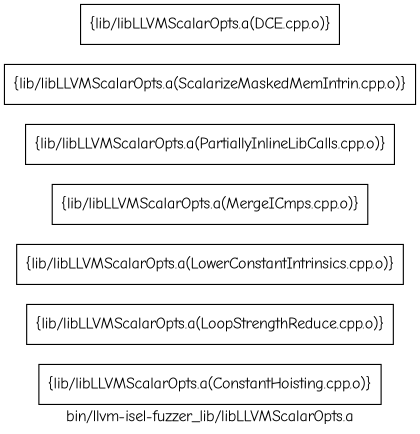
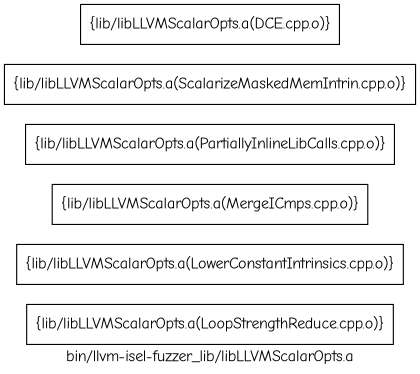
node "{lib/libLLVMScalarOpts.a(ConstantHoisting.cpp.o)}": removed
